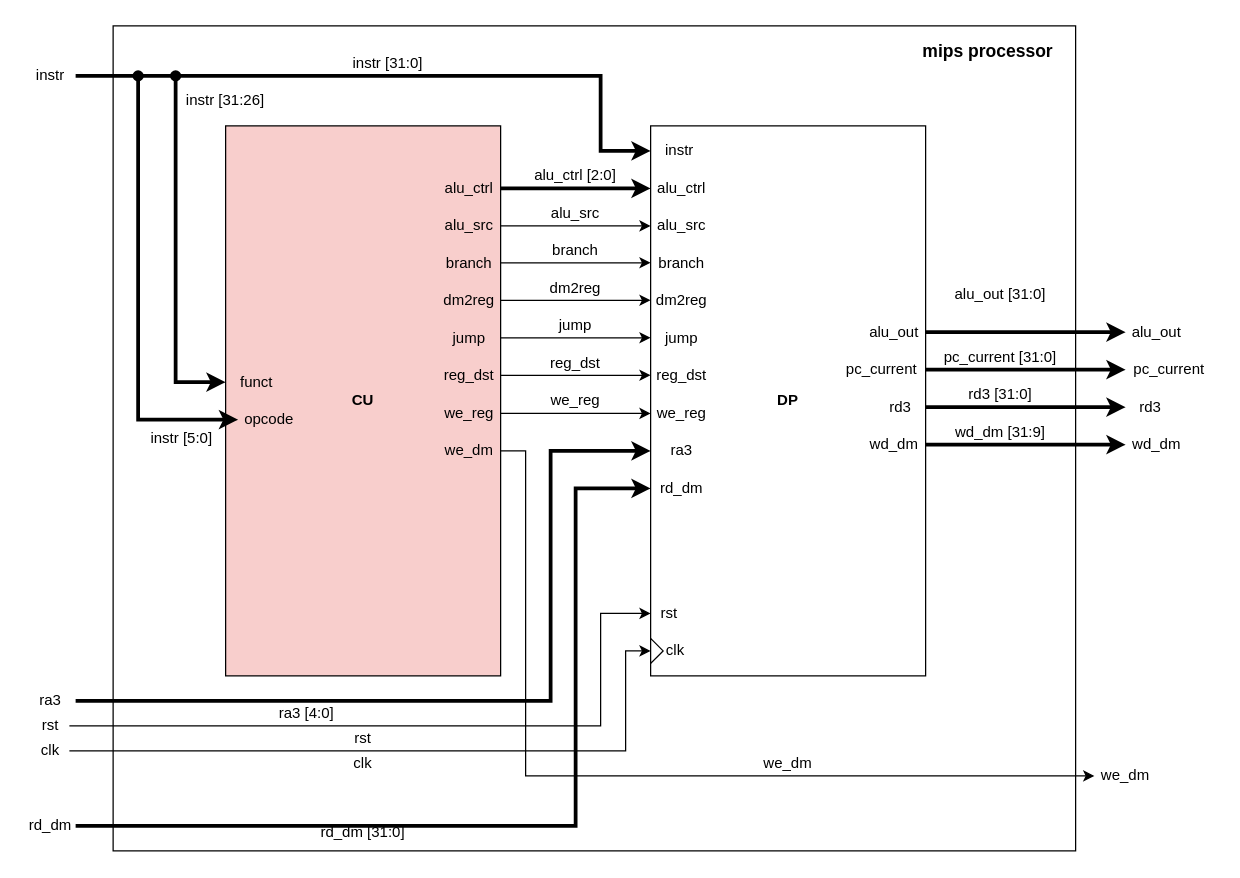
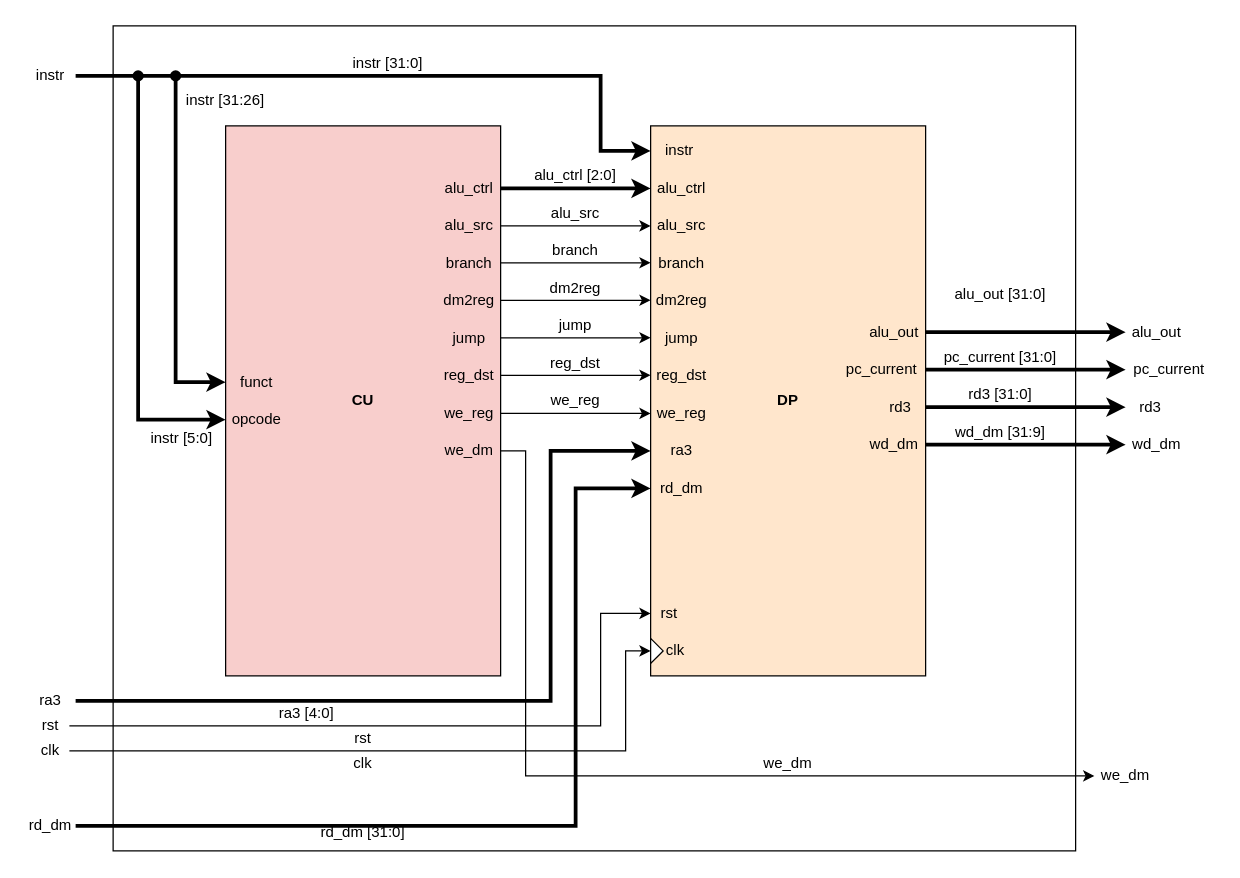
node "mips processor": removed
node "DP": fillcolor #ffffff -> #ffe6cc
node "opcode": moved (269, 419) -> (257, 419)
